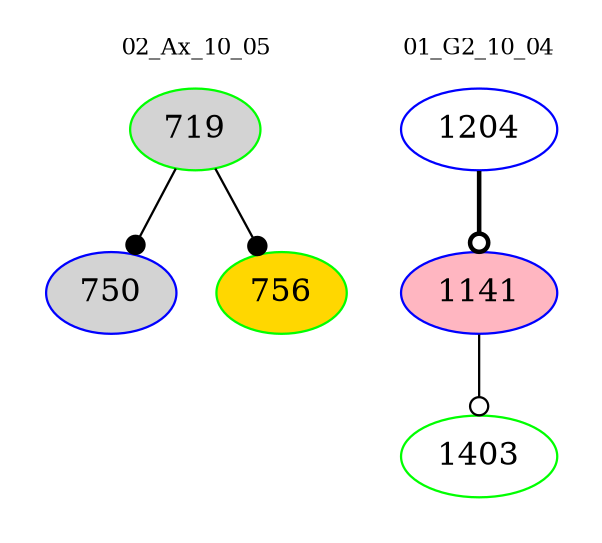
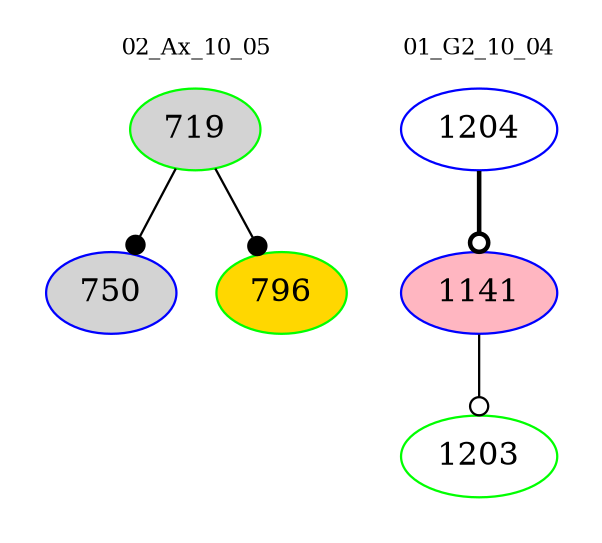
node "756": label "756" -> "796"
node "1403": label "1403" -> "1203"
